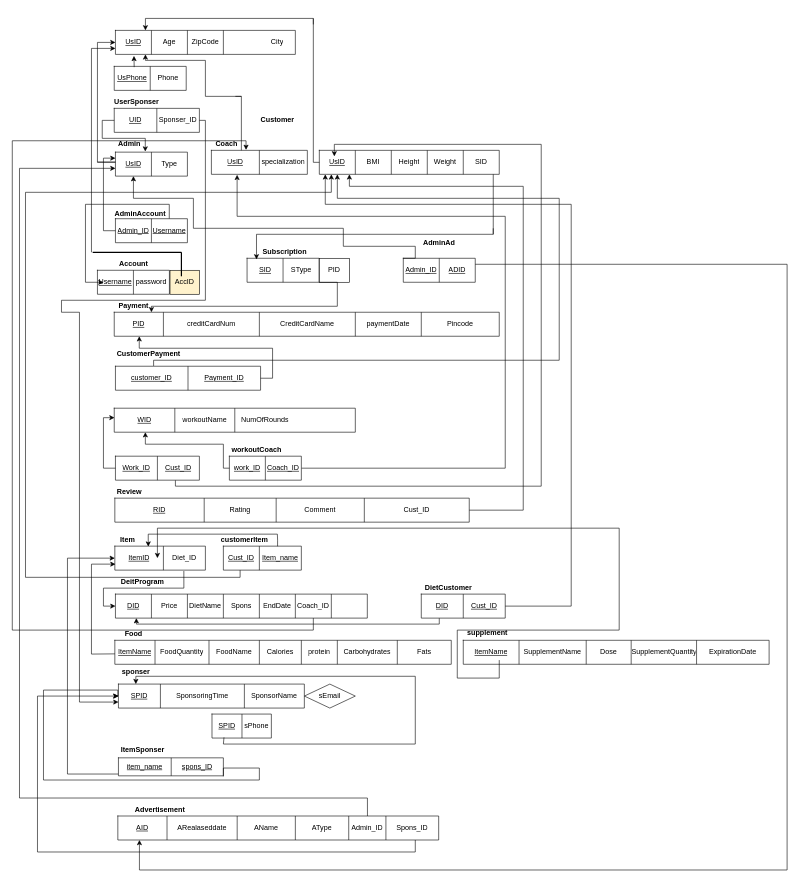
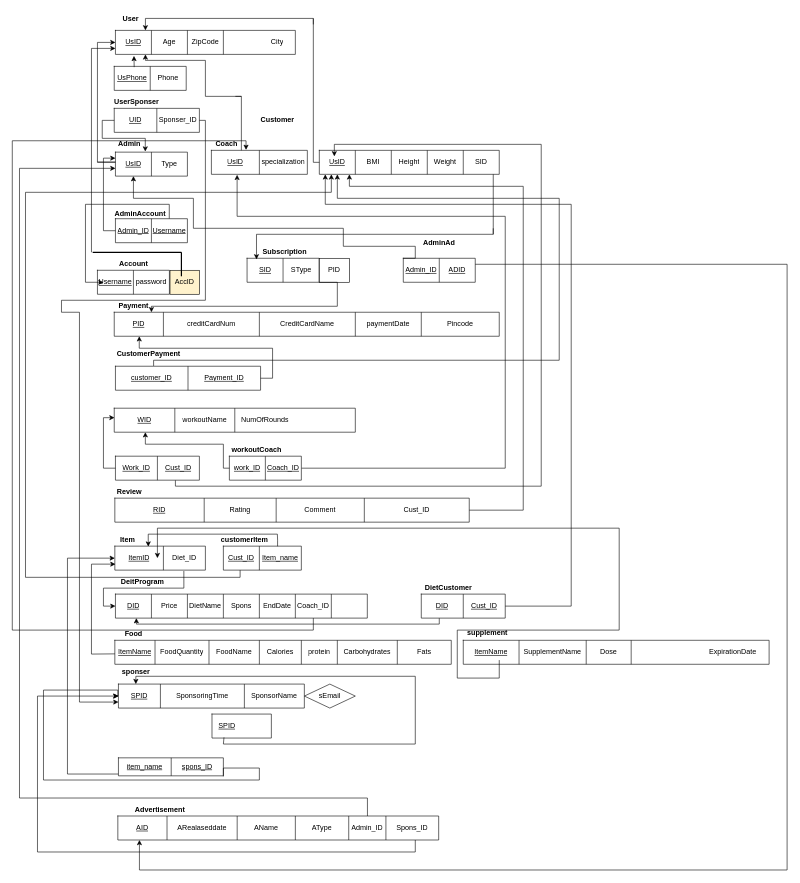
node "User": added
node "SupplementQuantity": removed
node "sPhone": removed
node "ItemSponser": removed
